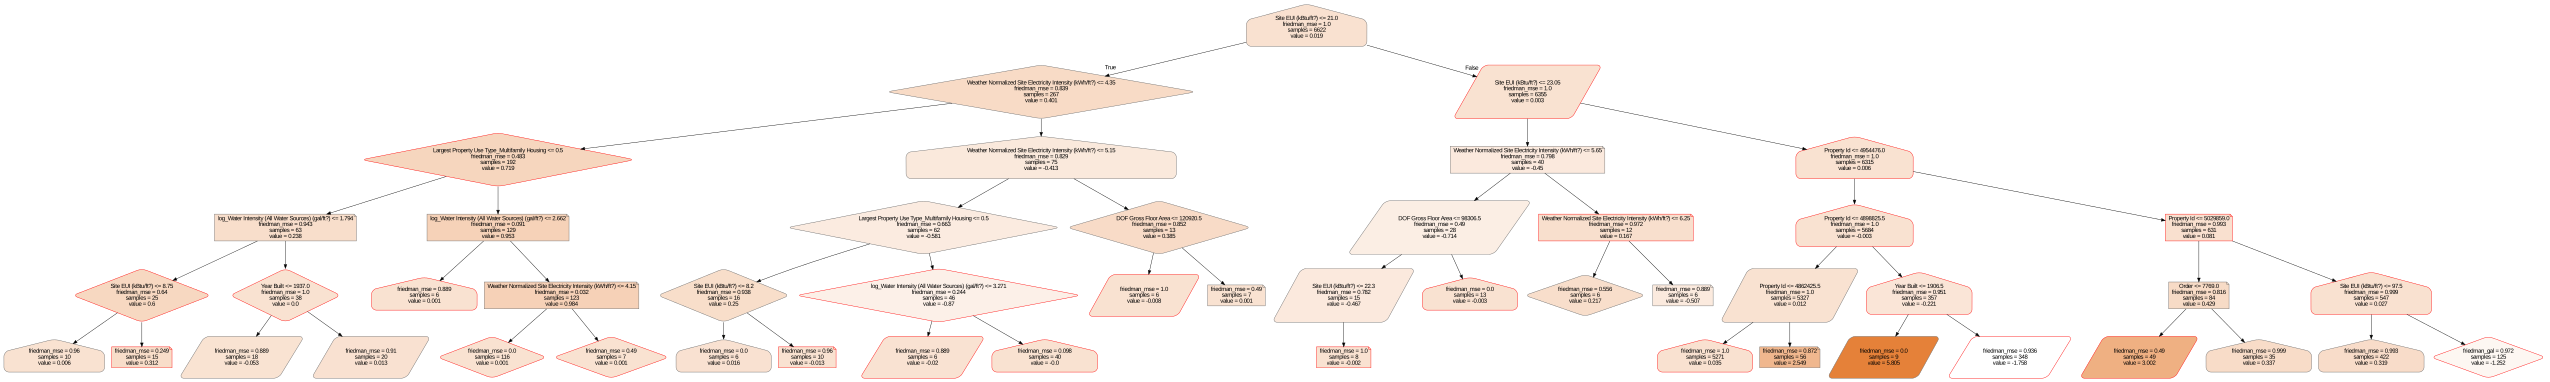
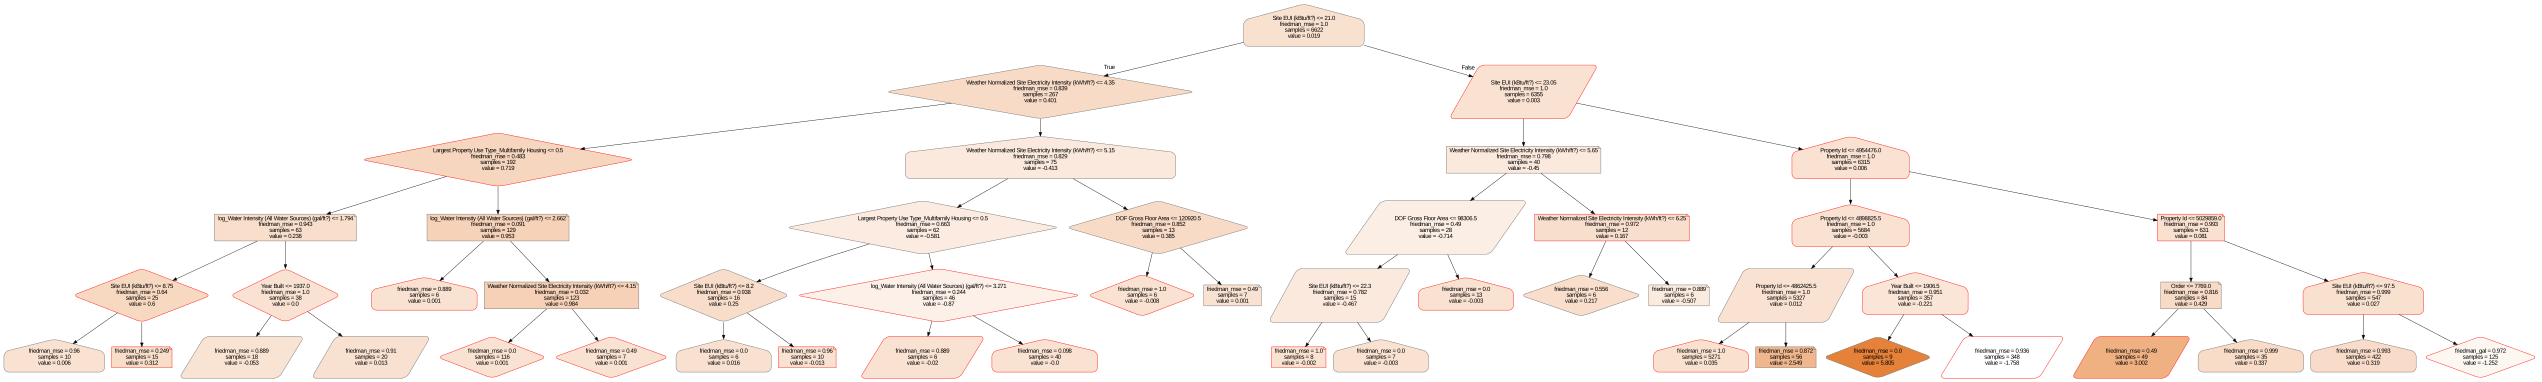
node "friedman_mse = 1.0 samples = 6 value = -0.008": shape parallelogram -> diamond
node "friedman_mse = 0.0 samples = 7 value = -0.003": added
node "friedman_mse = 0.0 samples = 9 value = 5.805": shape parallelogram -> diamond
